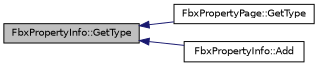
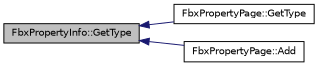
node "FbxPropertyInfo::Add": label "FbxPropertyInfo::Add" -> "FbxPropertyPage::Add"
